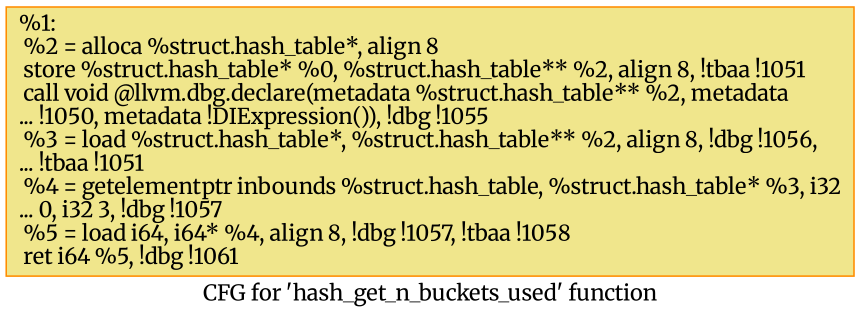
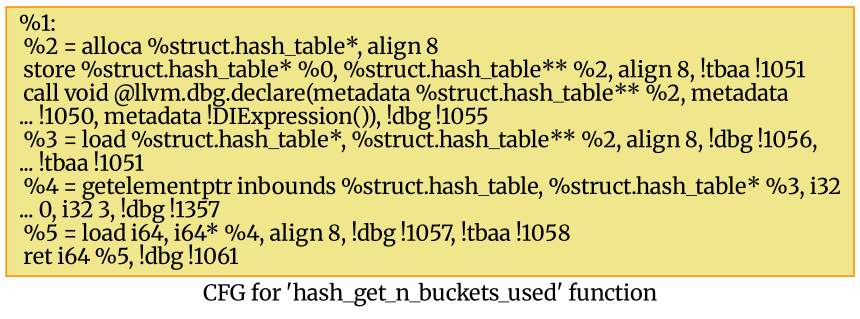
node "%1:": text "... 0, i32 3, !dbg !1057" -> "... 0, i32 3, !dbg !1357"
